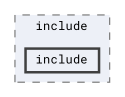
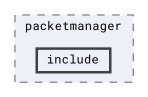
cluster "include": label "include" -> "packetmanager"
